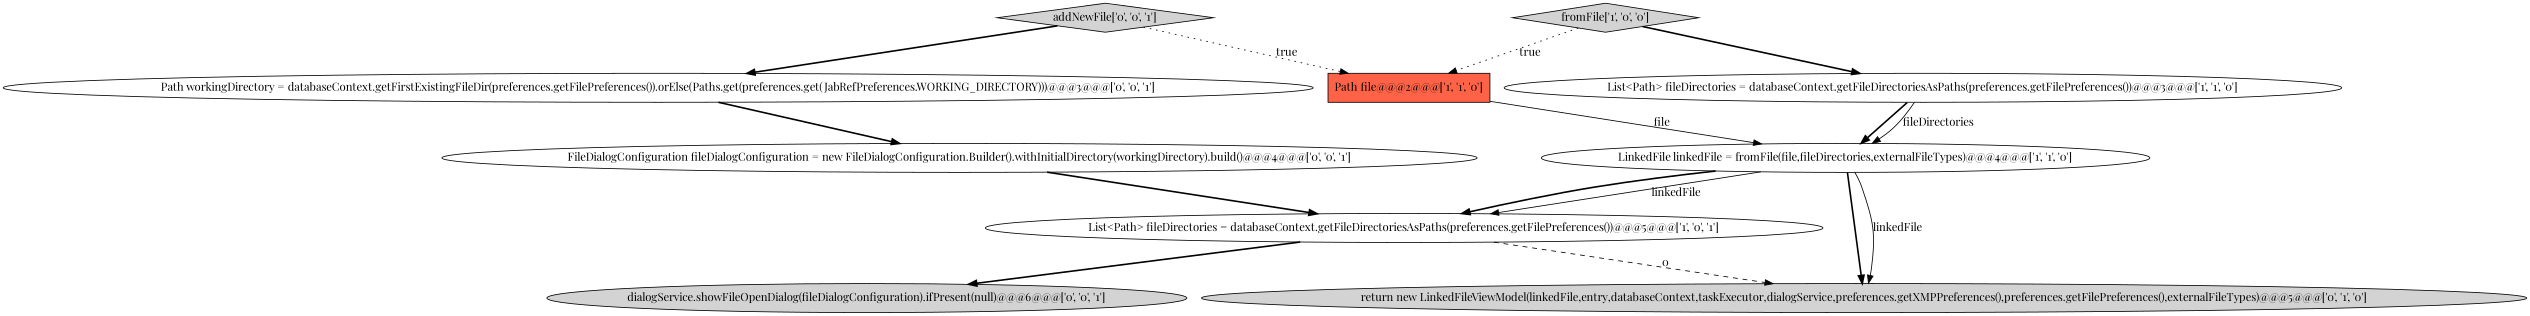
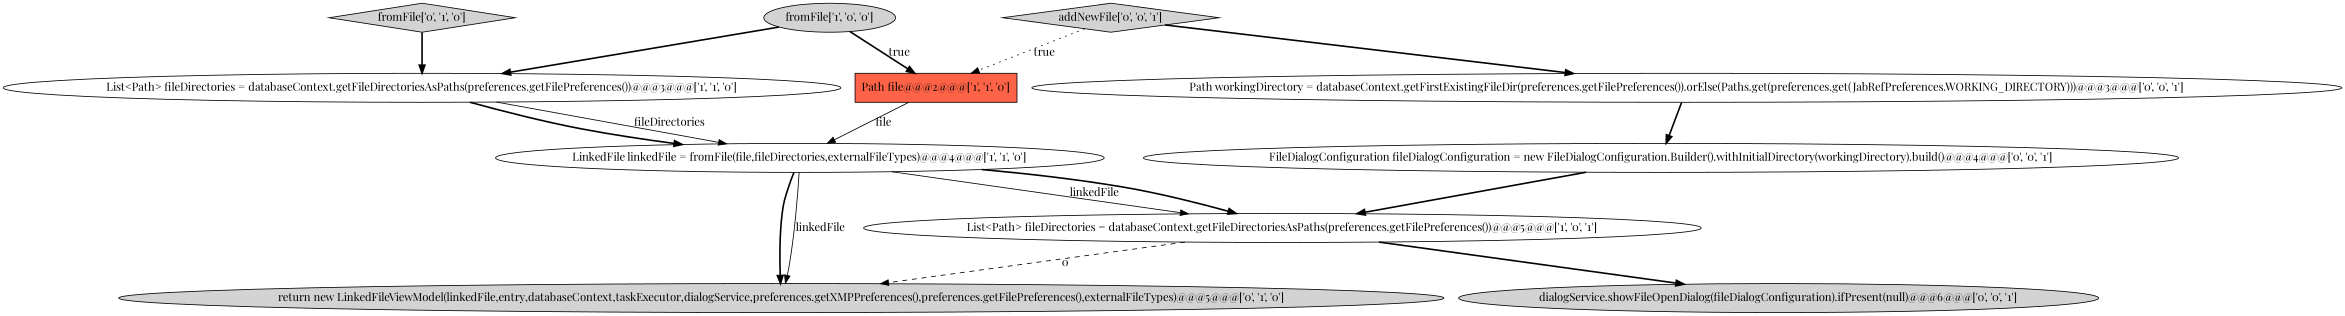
node "fromFile['0', '1', '0']": added
node "fromFile['1', '0', '0']": shape diamond -> ellipse
edge "fromFile['1', '0', '0']" -> "Path file@@@2@@@['1', '1', '0']": style dotted -> bold
